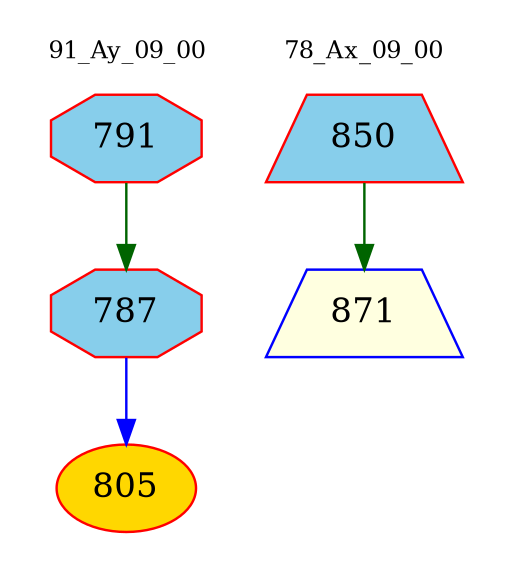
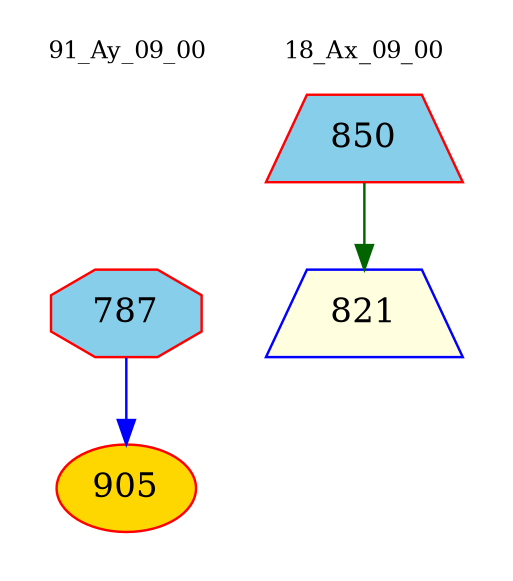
cluster "78_Ax_09_00": label "78_Ax_09_00" -> "18_Ax_09_00"
node "791": removed
node "871": label "871" -> "821"
node "805": label "805" -> "905"
